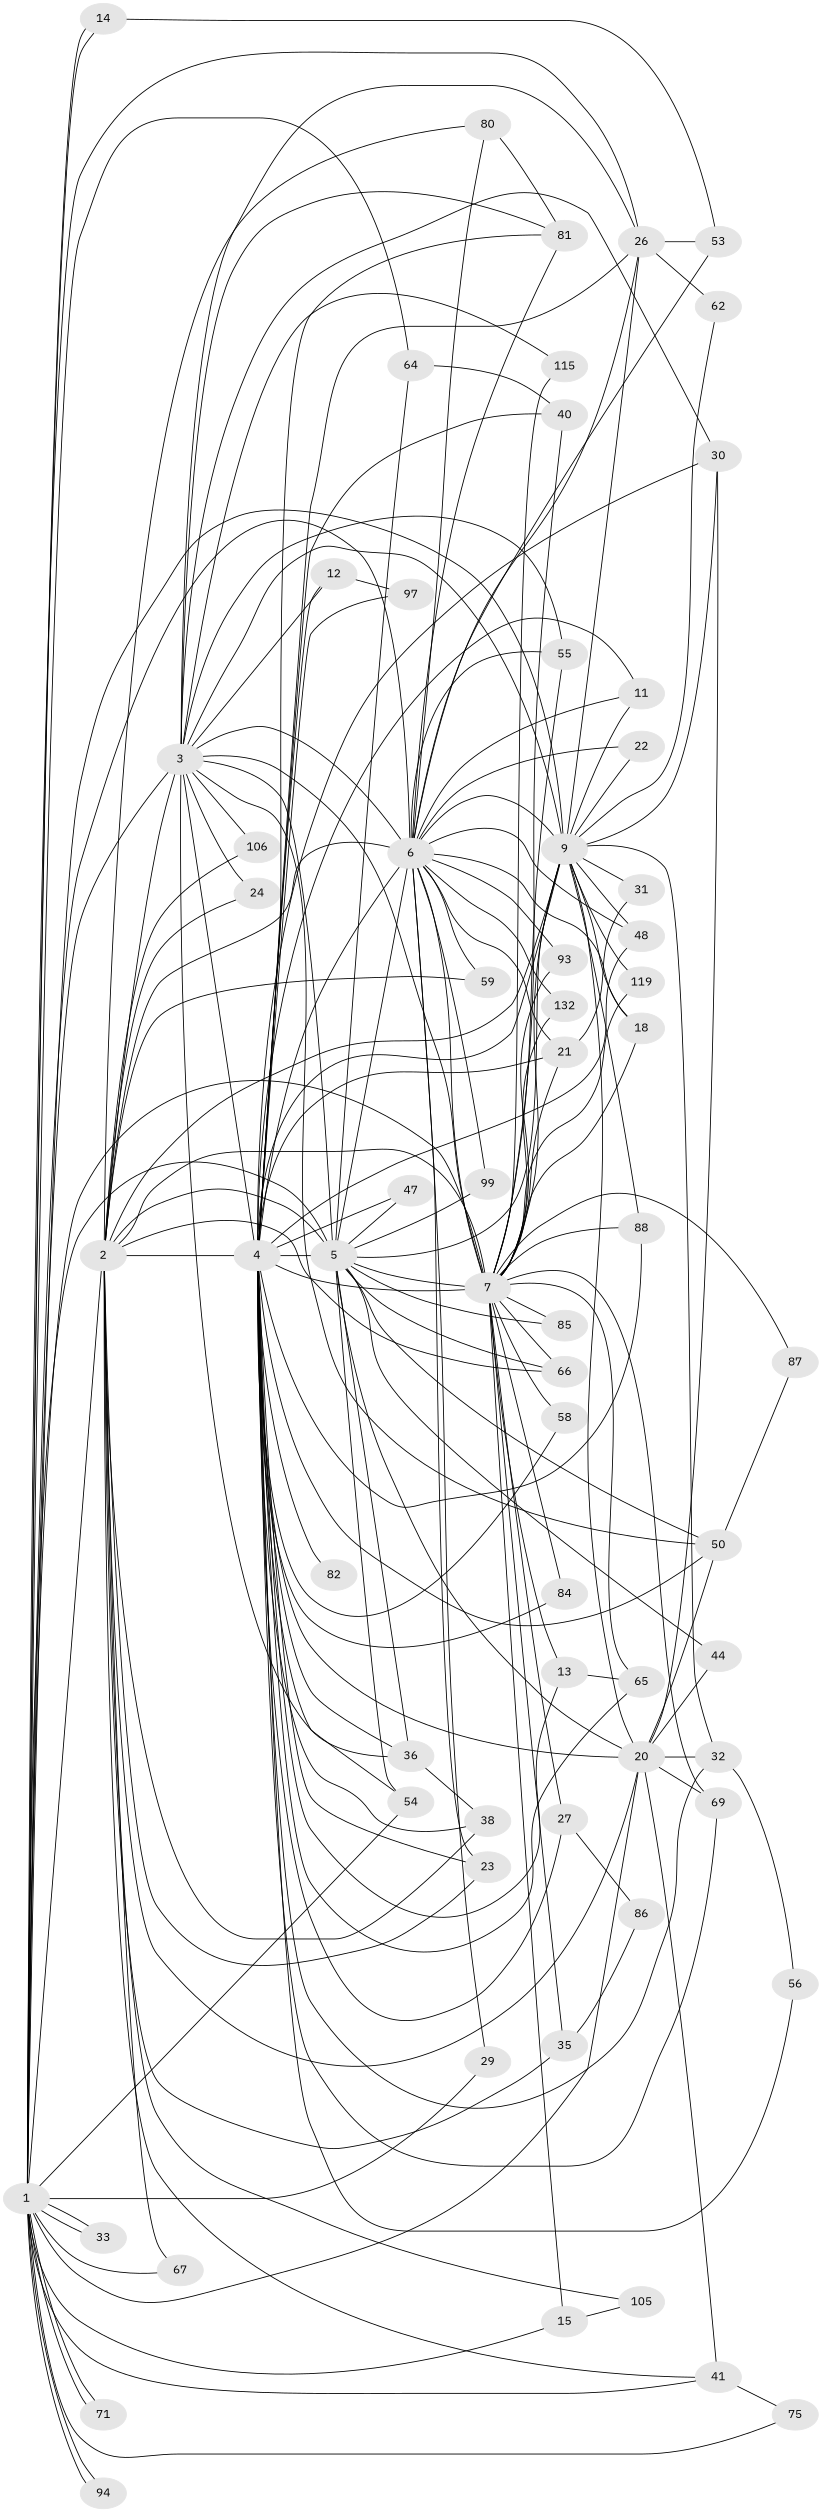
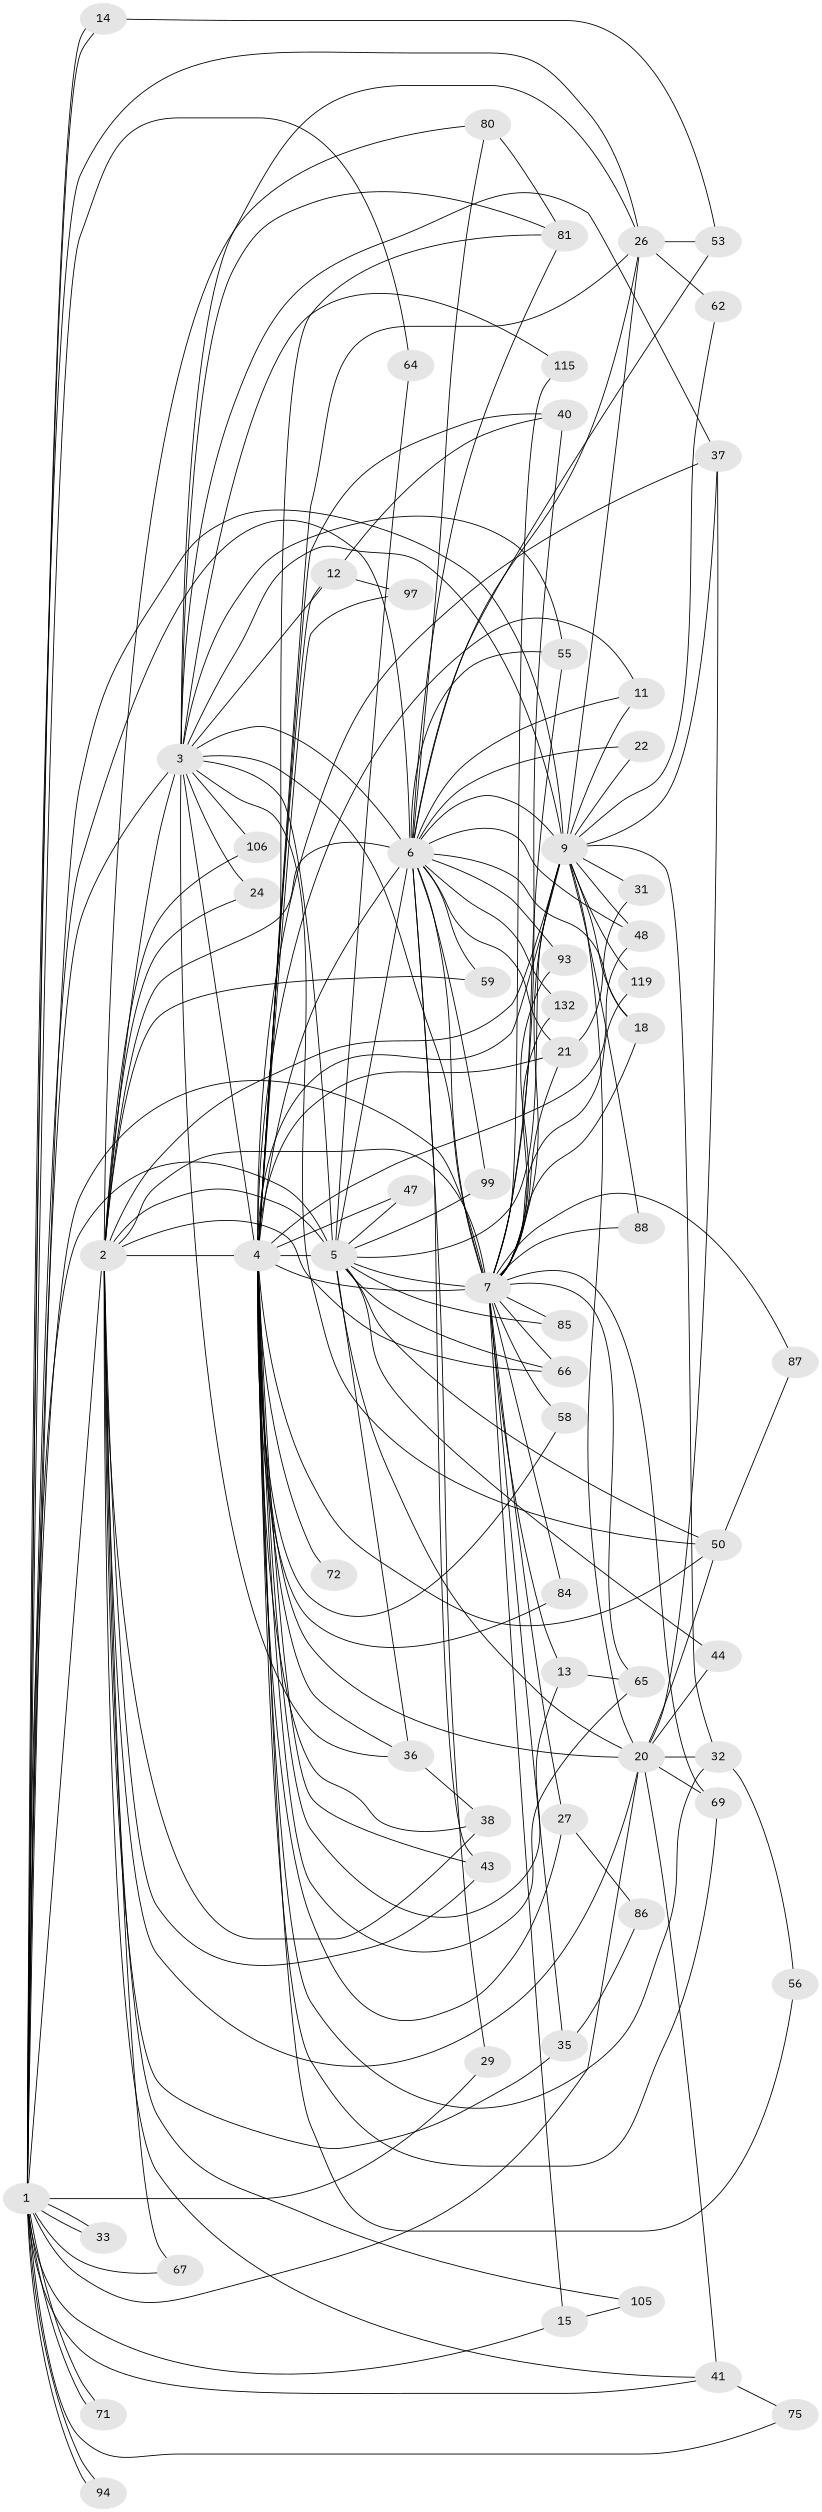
edge "64" -- "40": now "12" -- "40"
node "30": label "30" -> "37"
edge "88" -- "4": removed
node "82": label "82" -> "72"
node "54": removed
node "23": label "23" -> "43"
